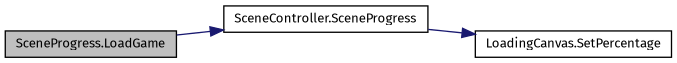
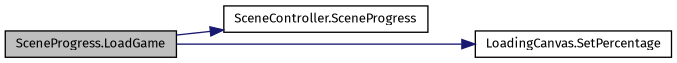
edge "SceneController.SceneProgress" -> "LoadingCanvas.SetPercentage": now "SceneProgress.LoadGame" -> "LoadingCanvas.SetPercentage"
